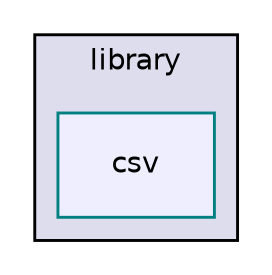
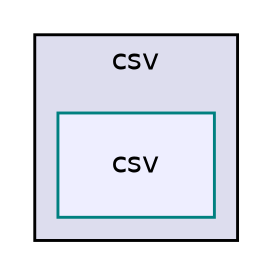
cluster "library": label "library" -> "csv"
